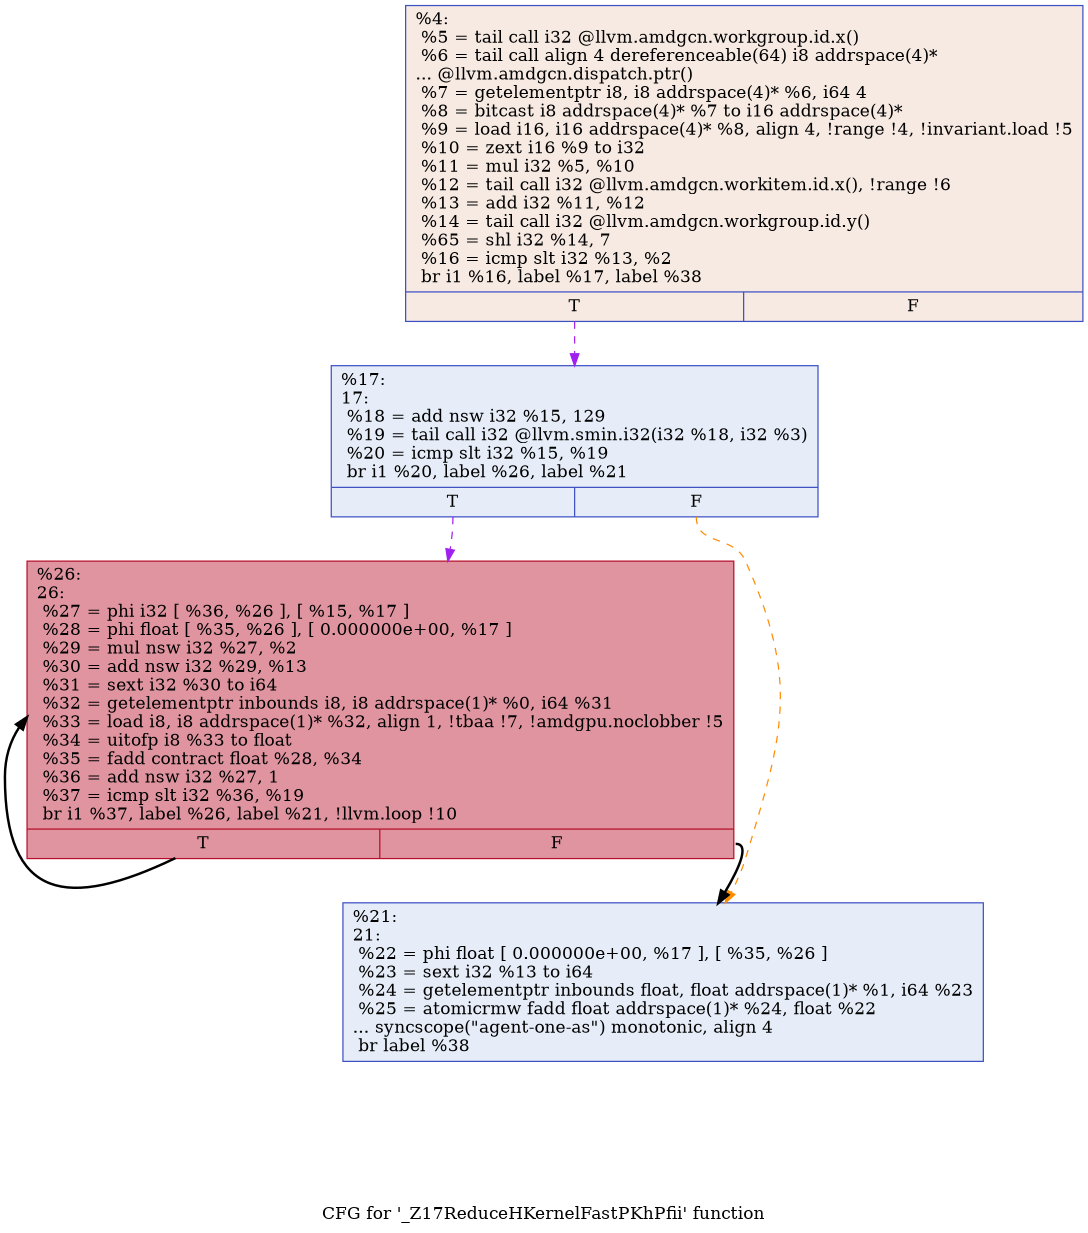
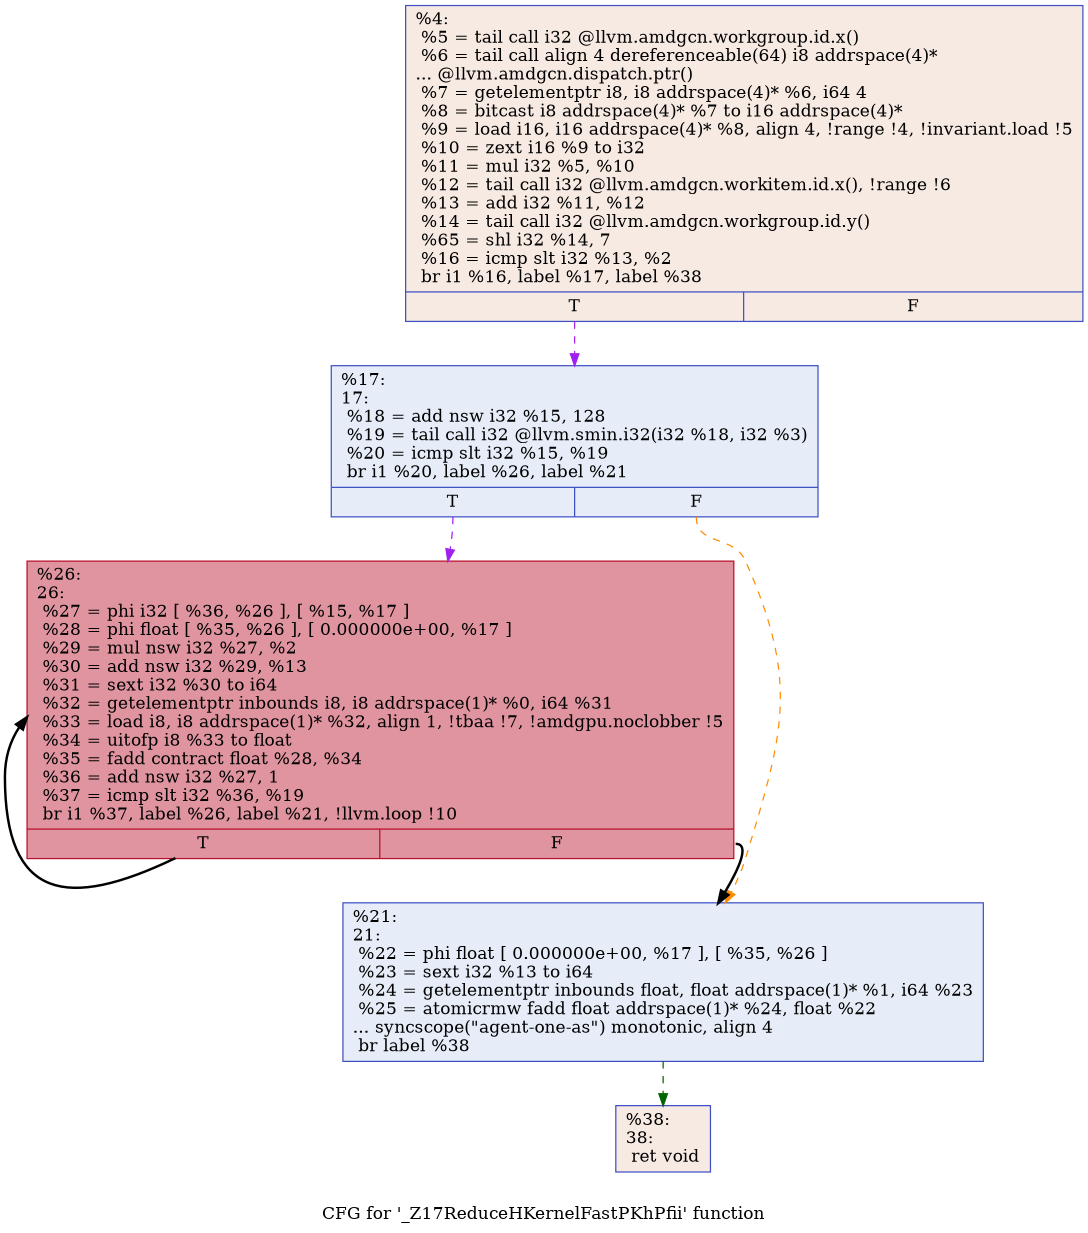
node "%17:": text "%18 = add nsw i32 %15, 129" -> "%18 = add nsw i32 %15, 128"
node "%38:": added
